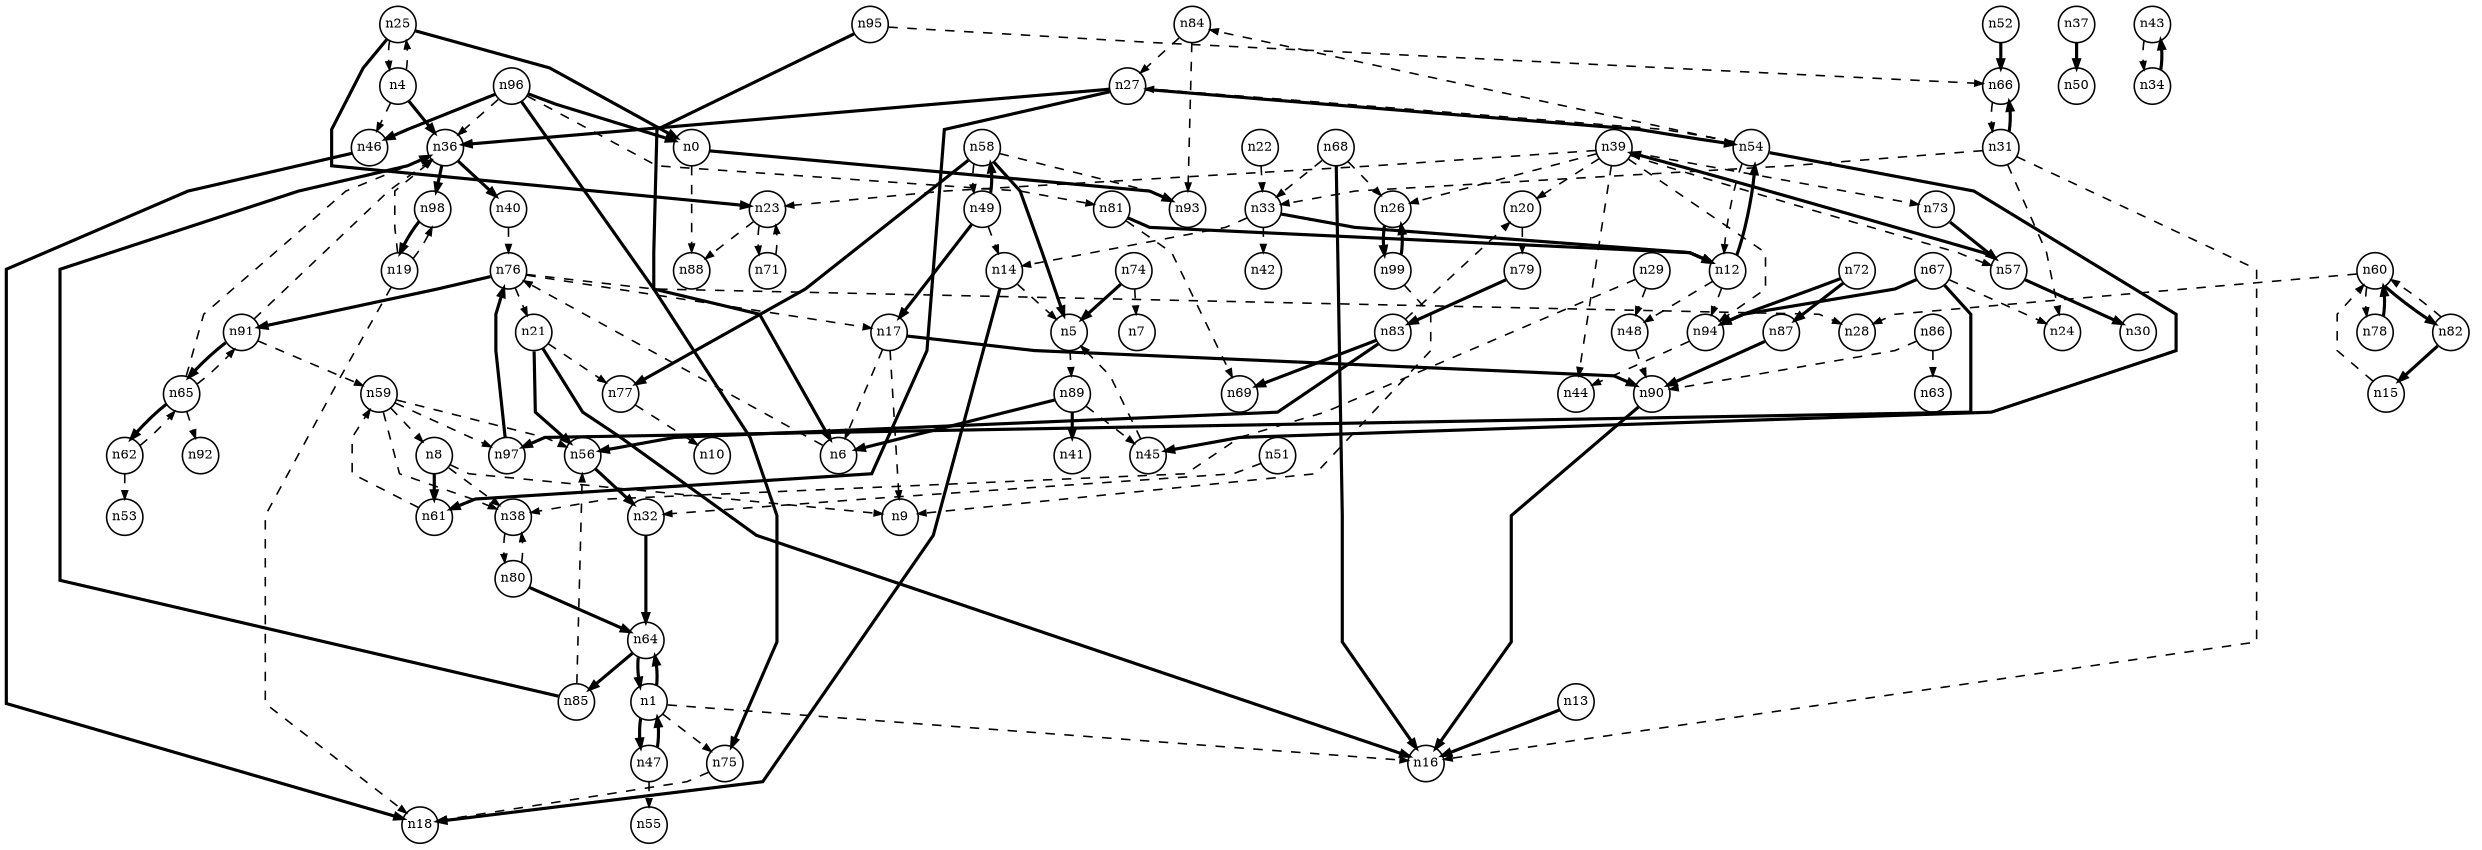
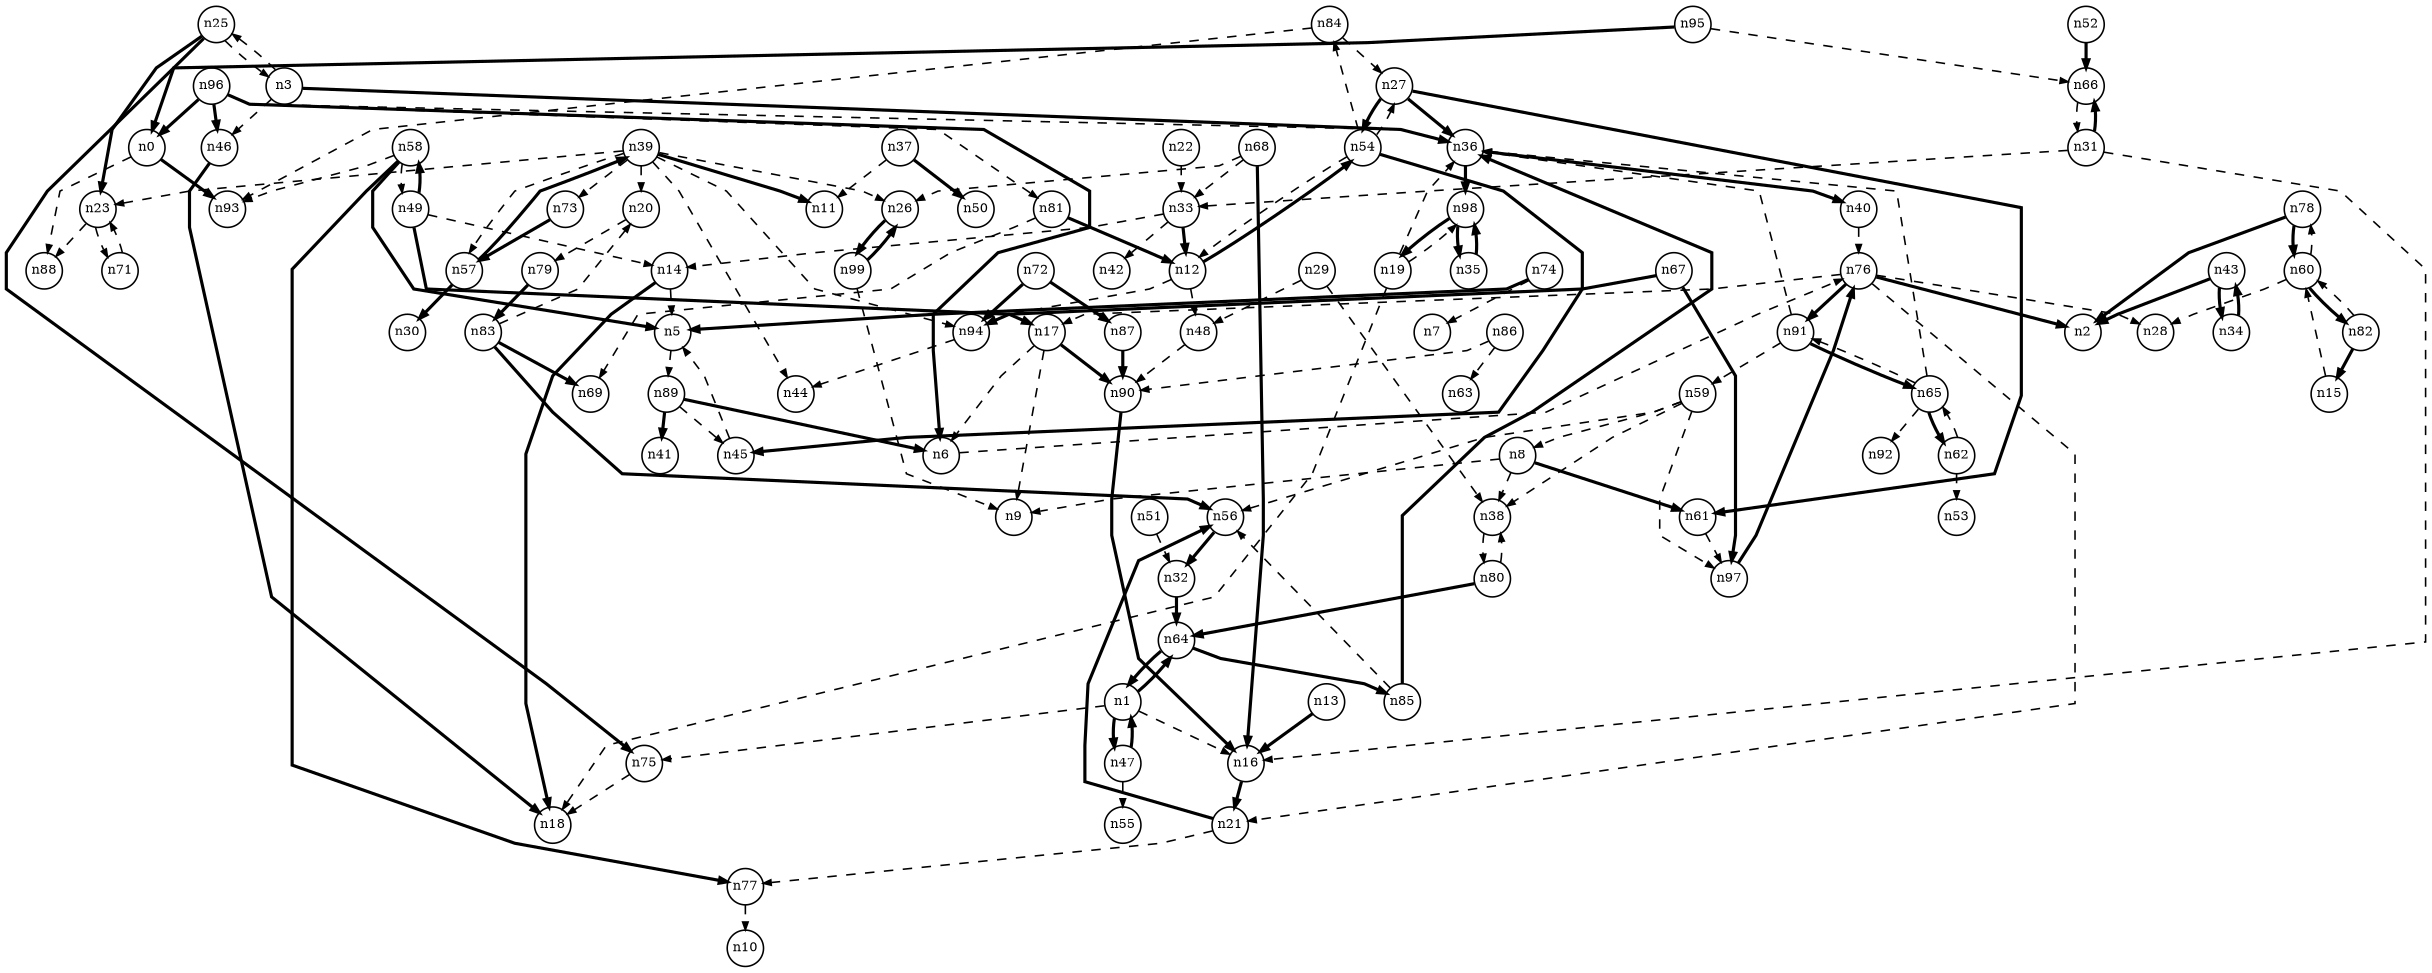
edge "n43" -> "n34": style dashed -> bold
node "n4": label "n4" -> "n3"
node "n11": added
node "n35": added
node "n24": removed
node "n2": added
edge "n61" -> "n59": now "n61" -> "n97"
edge "n21" -> "n16": reversed
